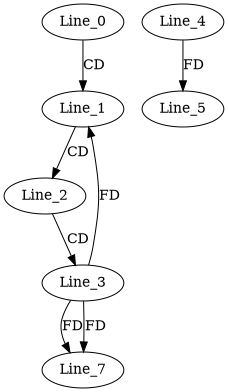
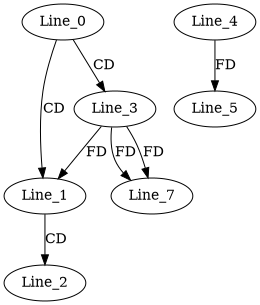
edge "Line_2" -> "Line_3": now "Line_0" -> "Line_3"
